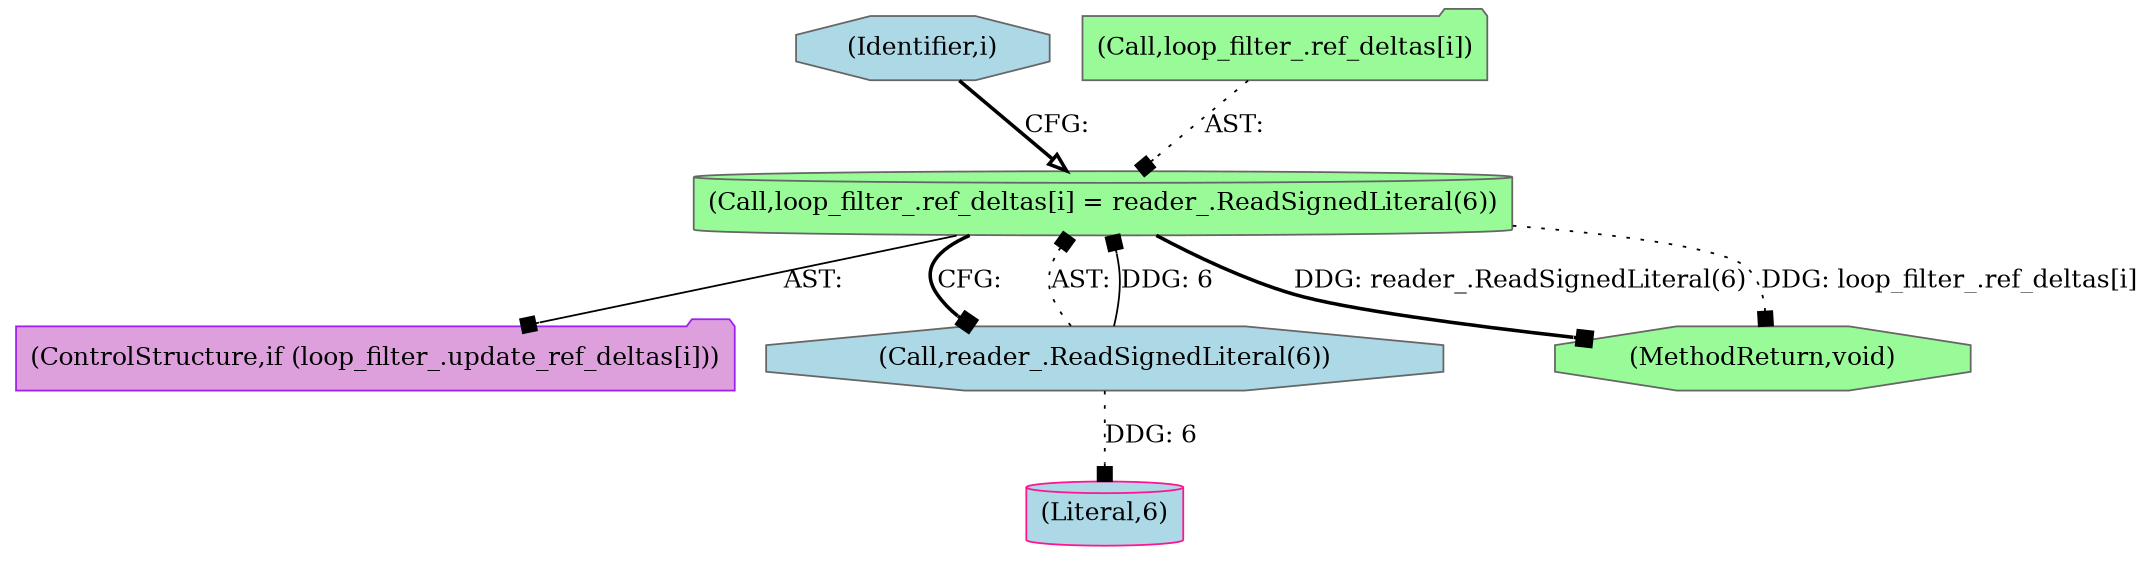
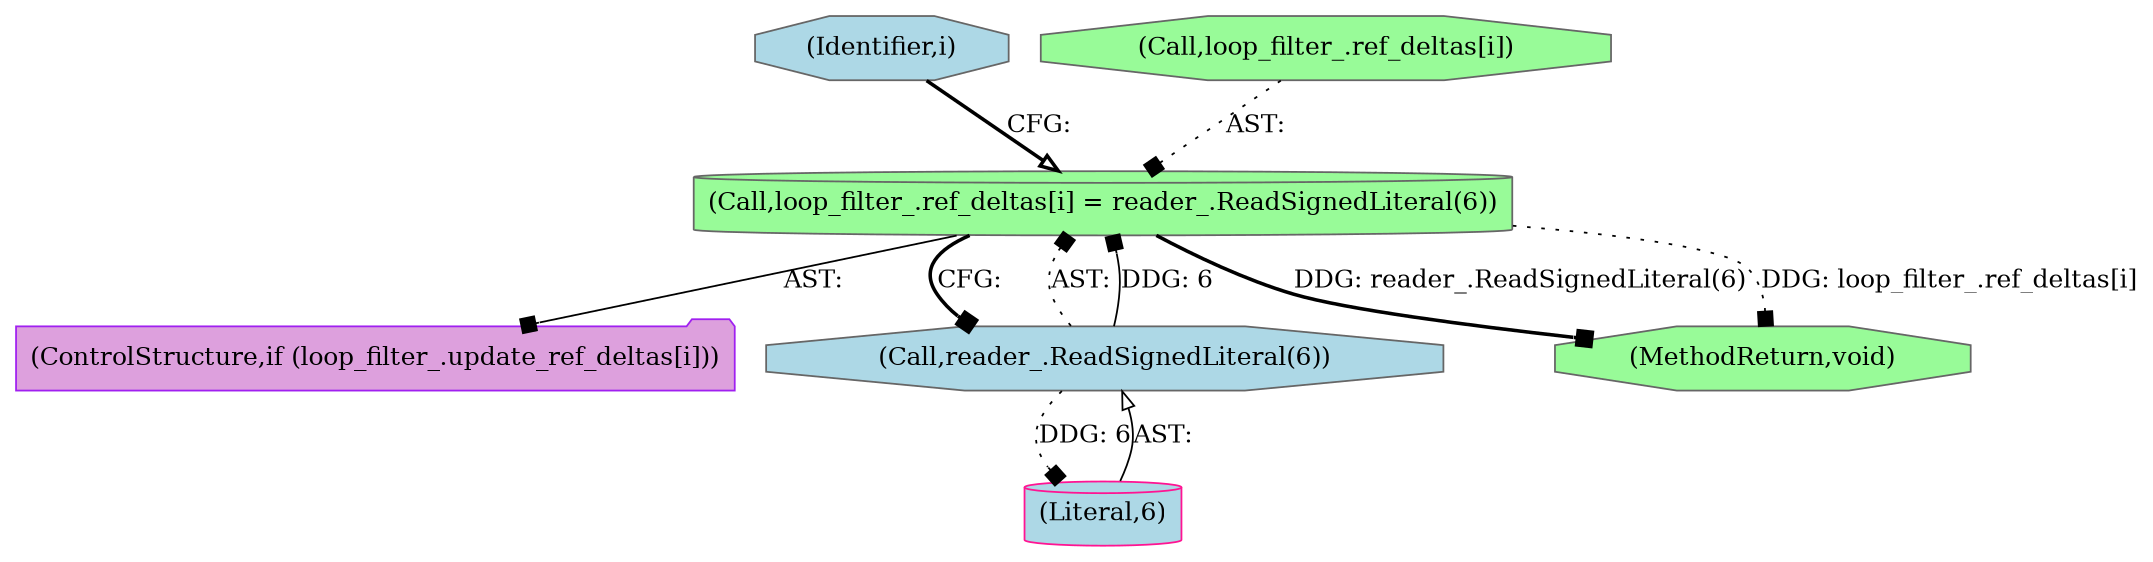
node "(Call,loop_filter_.ref_deltas[i])": shape folder -> octagon
edge "(Literal,6)" -> "(Call,reader_.ReadSignedLiteral(6))": added, label "AST:"
